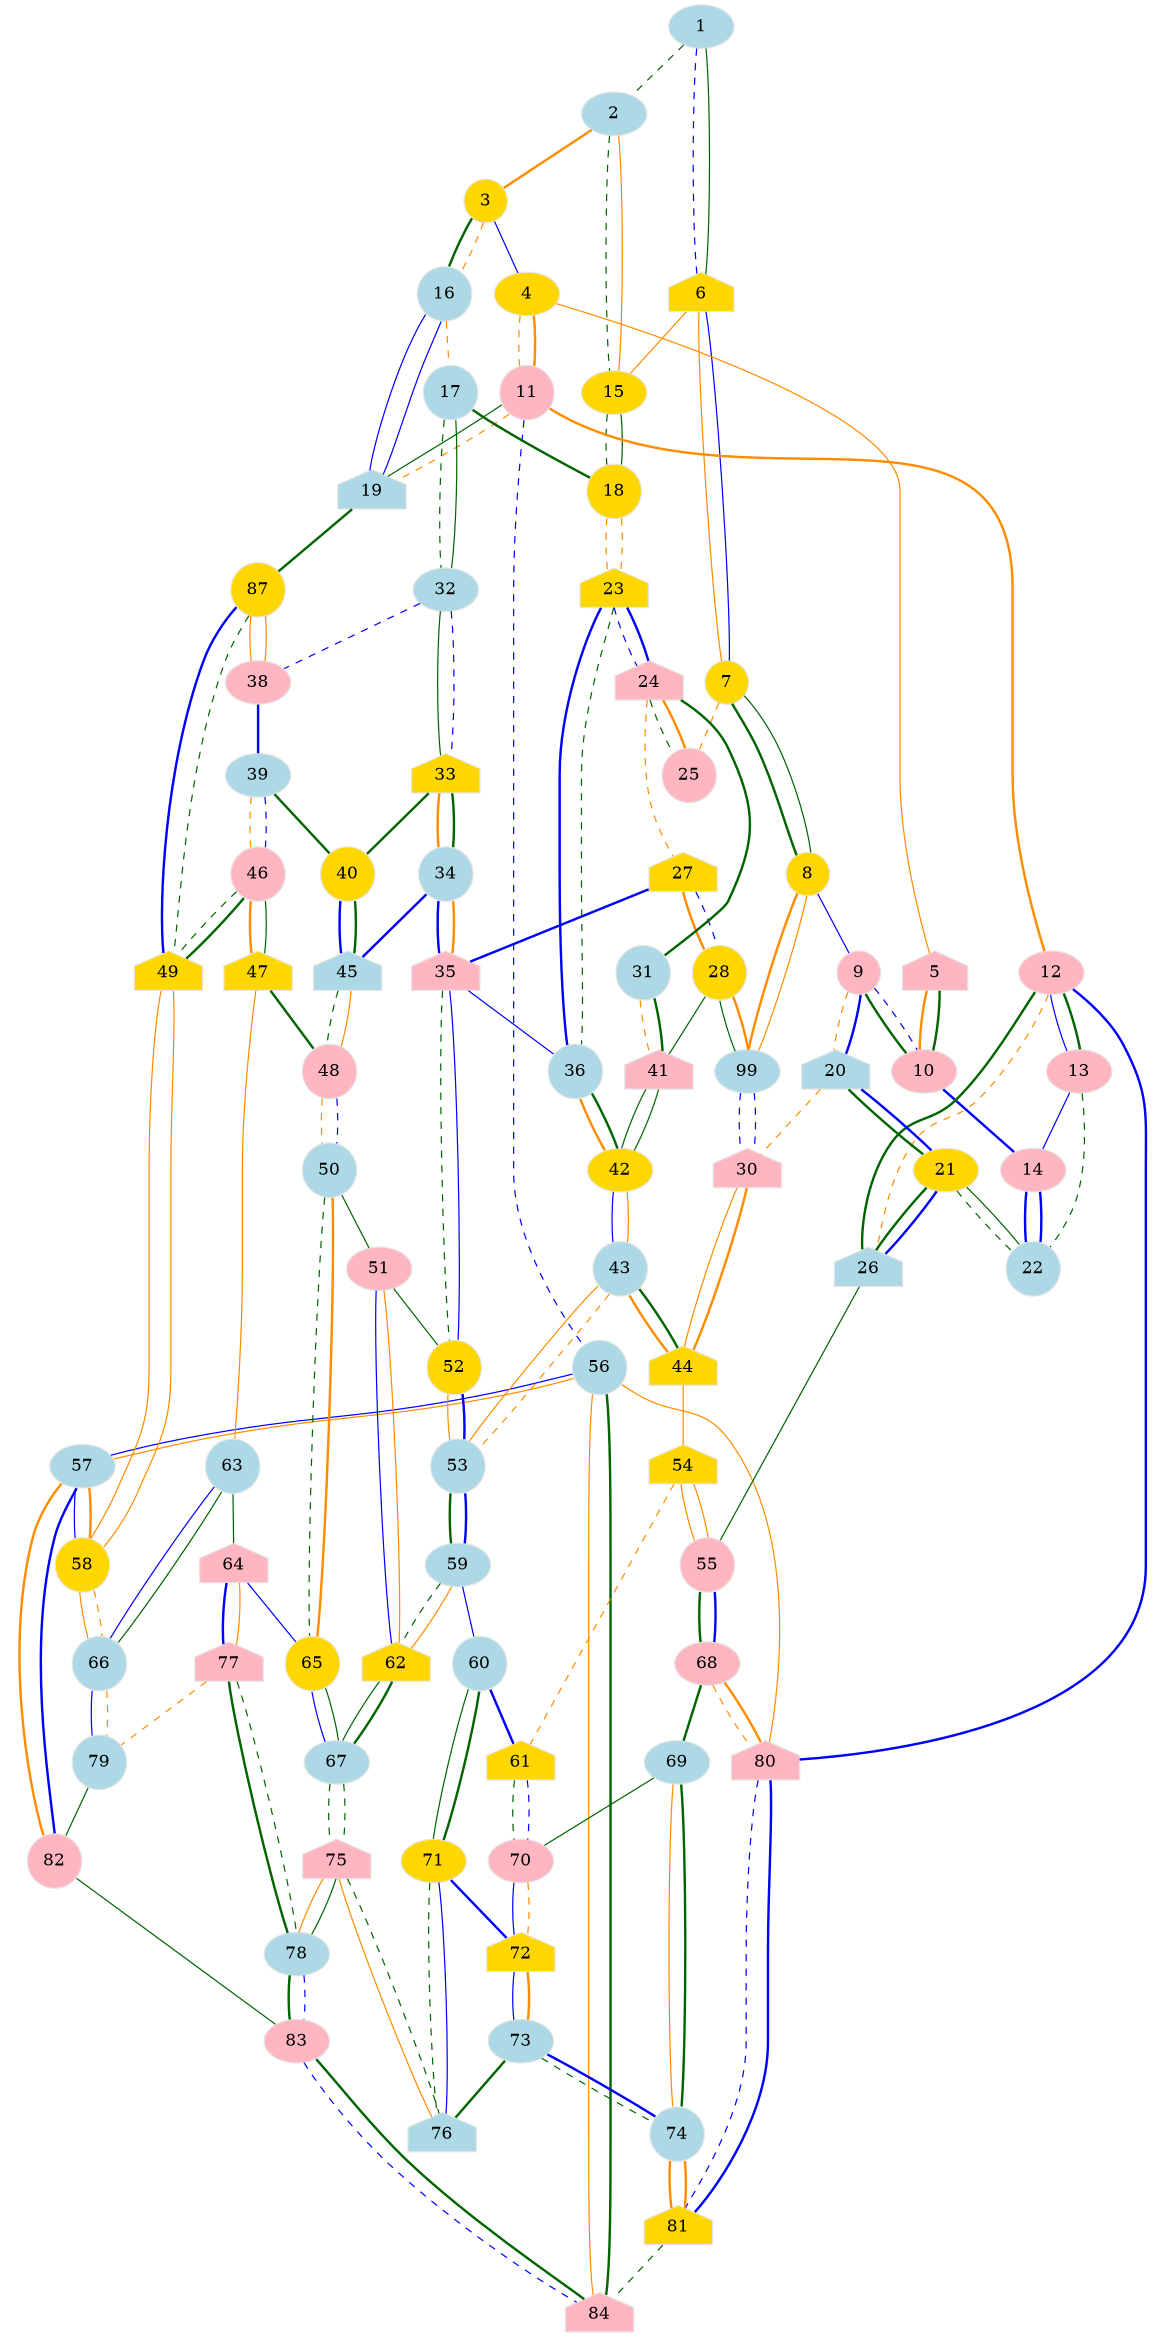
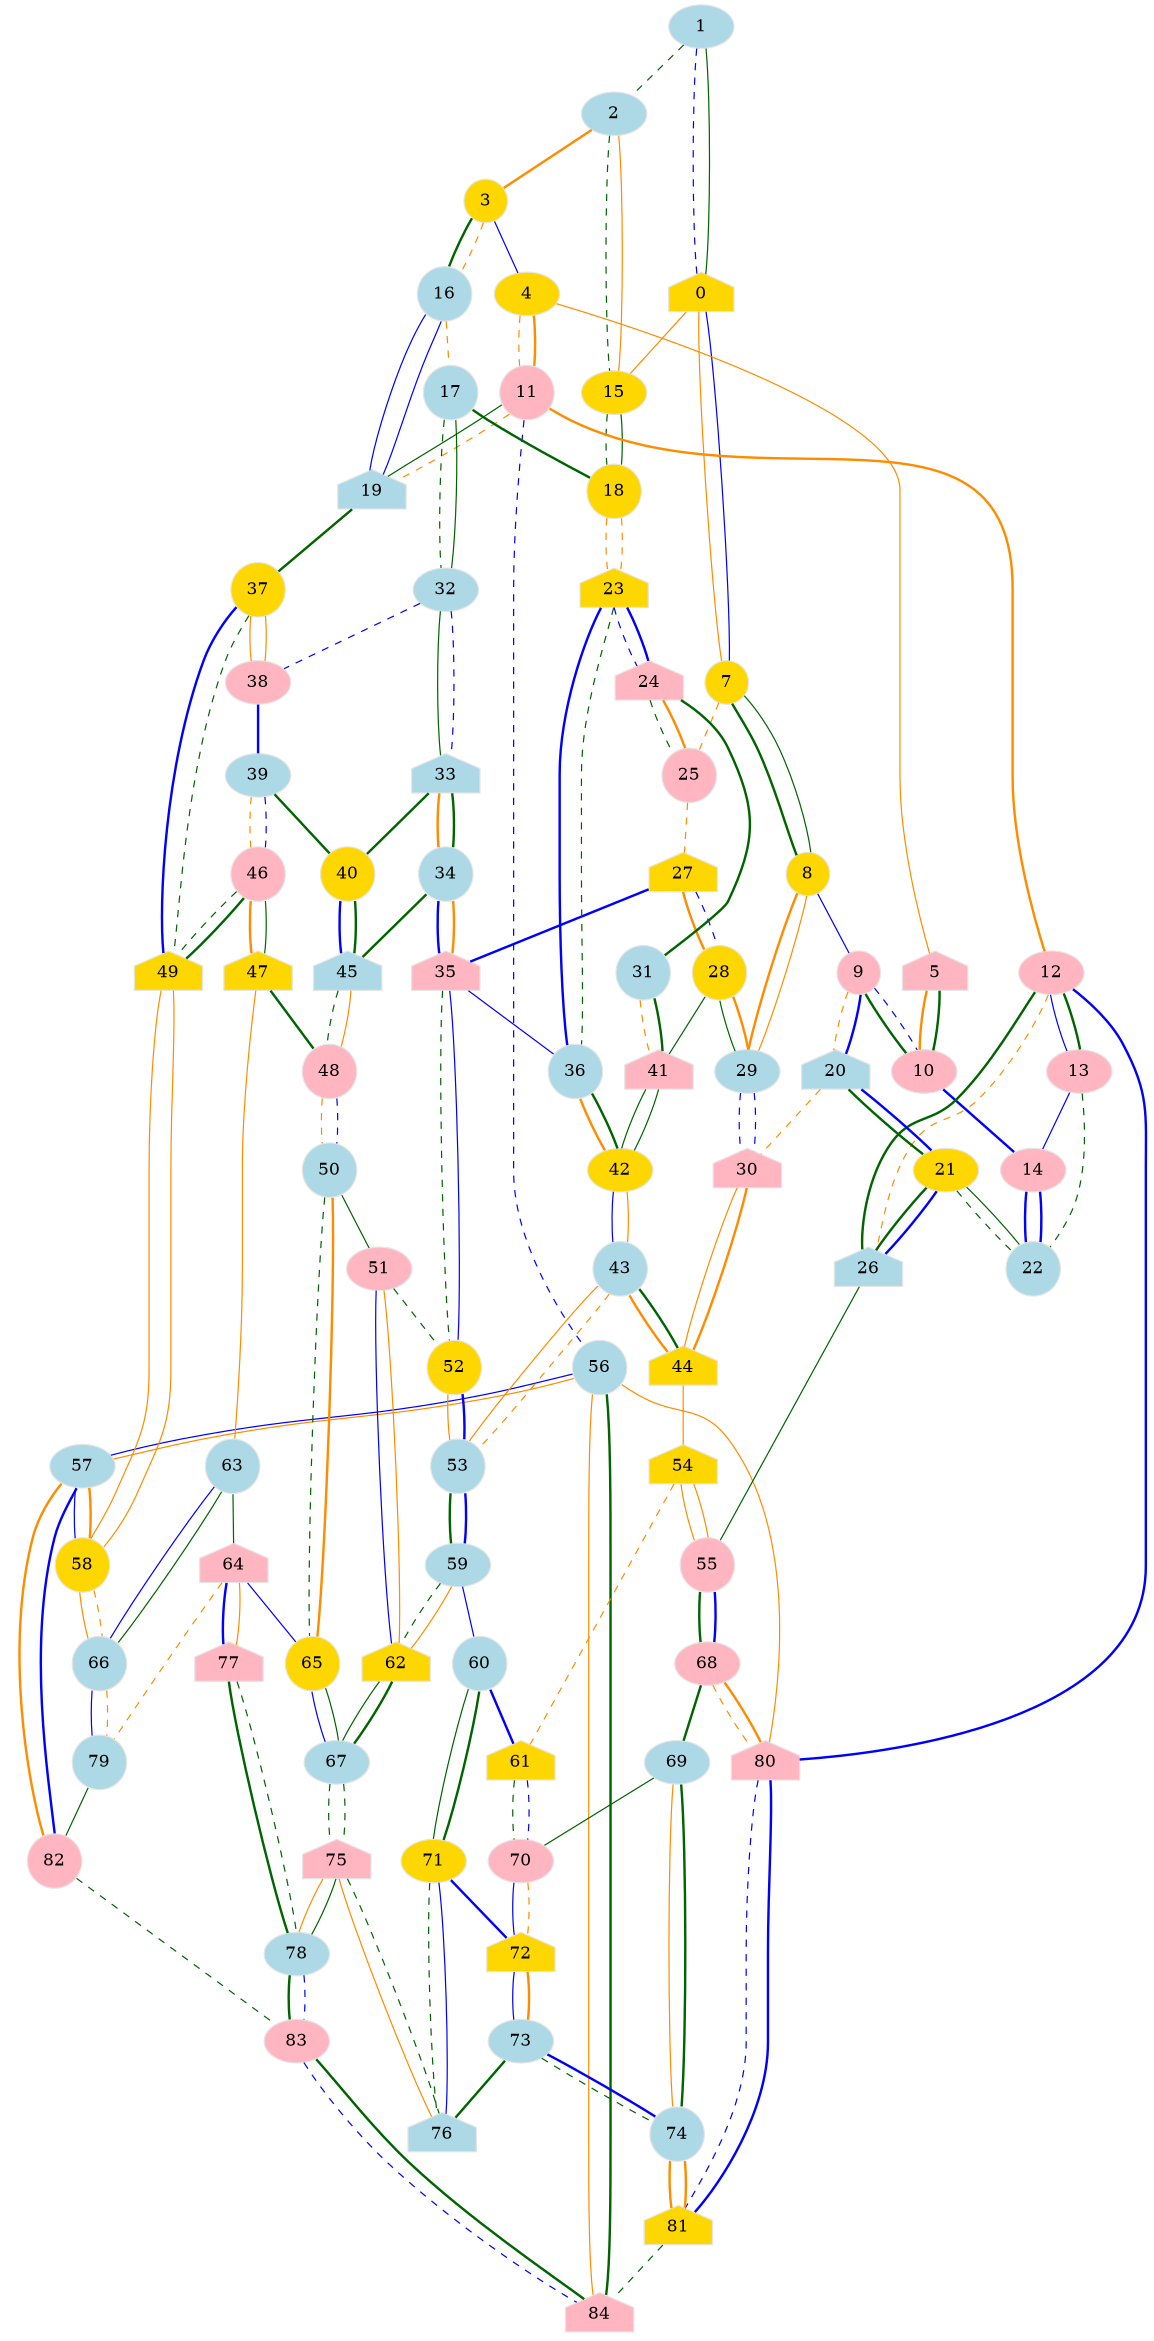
node "6": label "6" -> "0"
node "87": label "87" -> "37"
node "33": fillcolor gold -> lightblue
edge "24" -- "27": now "25" -- "27"
edge "34" -- "45": color blue -> darkgreen
node "99": label "99" -> "29"
edge "51" -- "52": style solid -> dashed
edge "77" -- "79": now "64" -- "79"
edge "82" -- "83": style solid -> dashed
